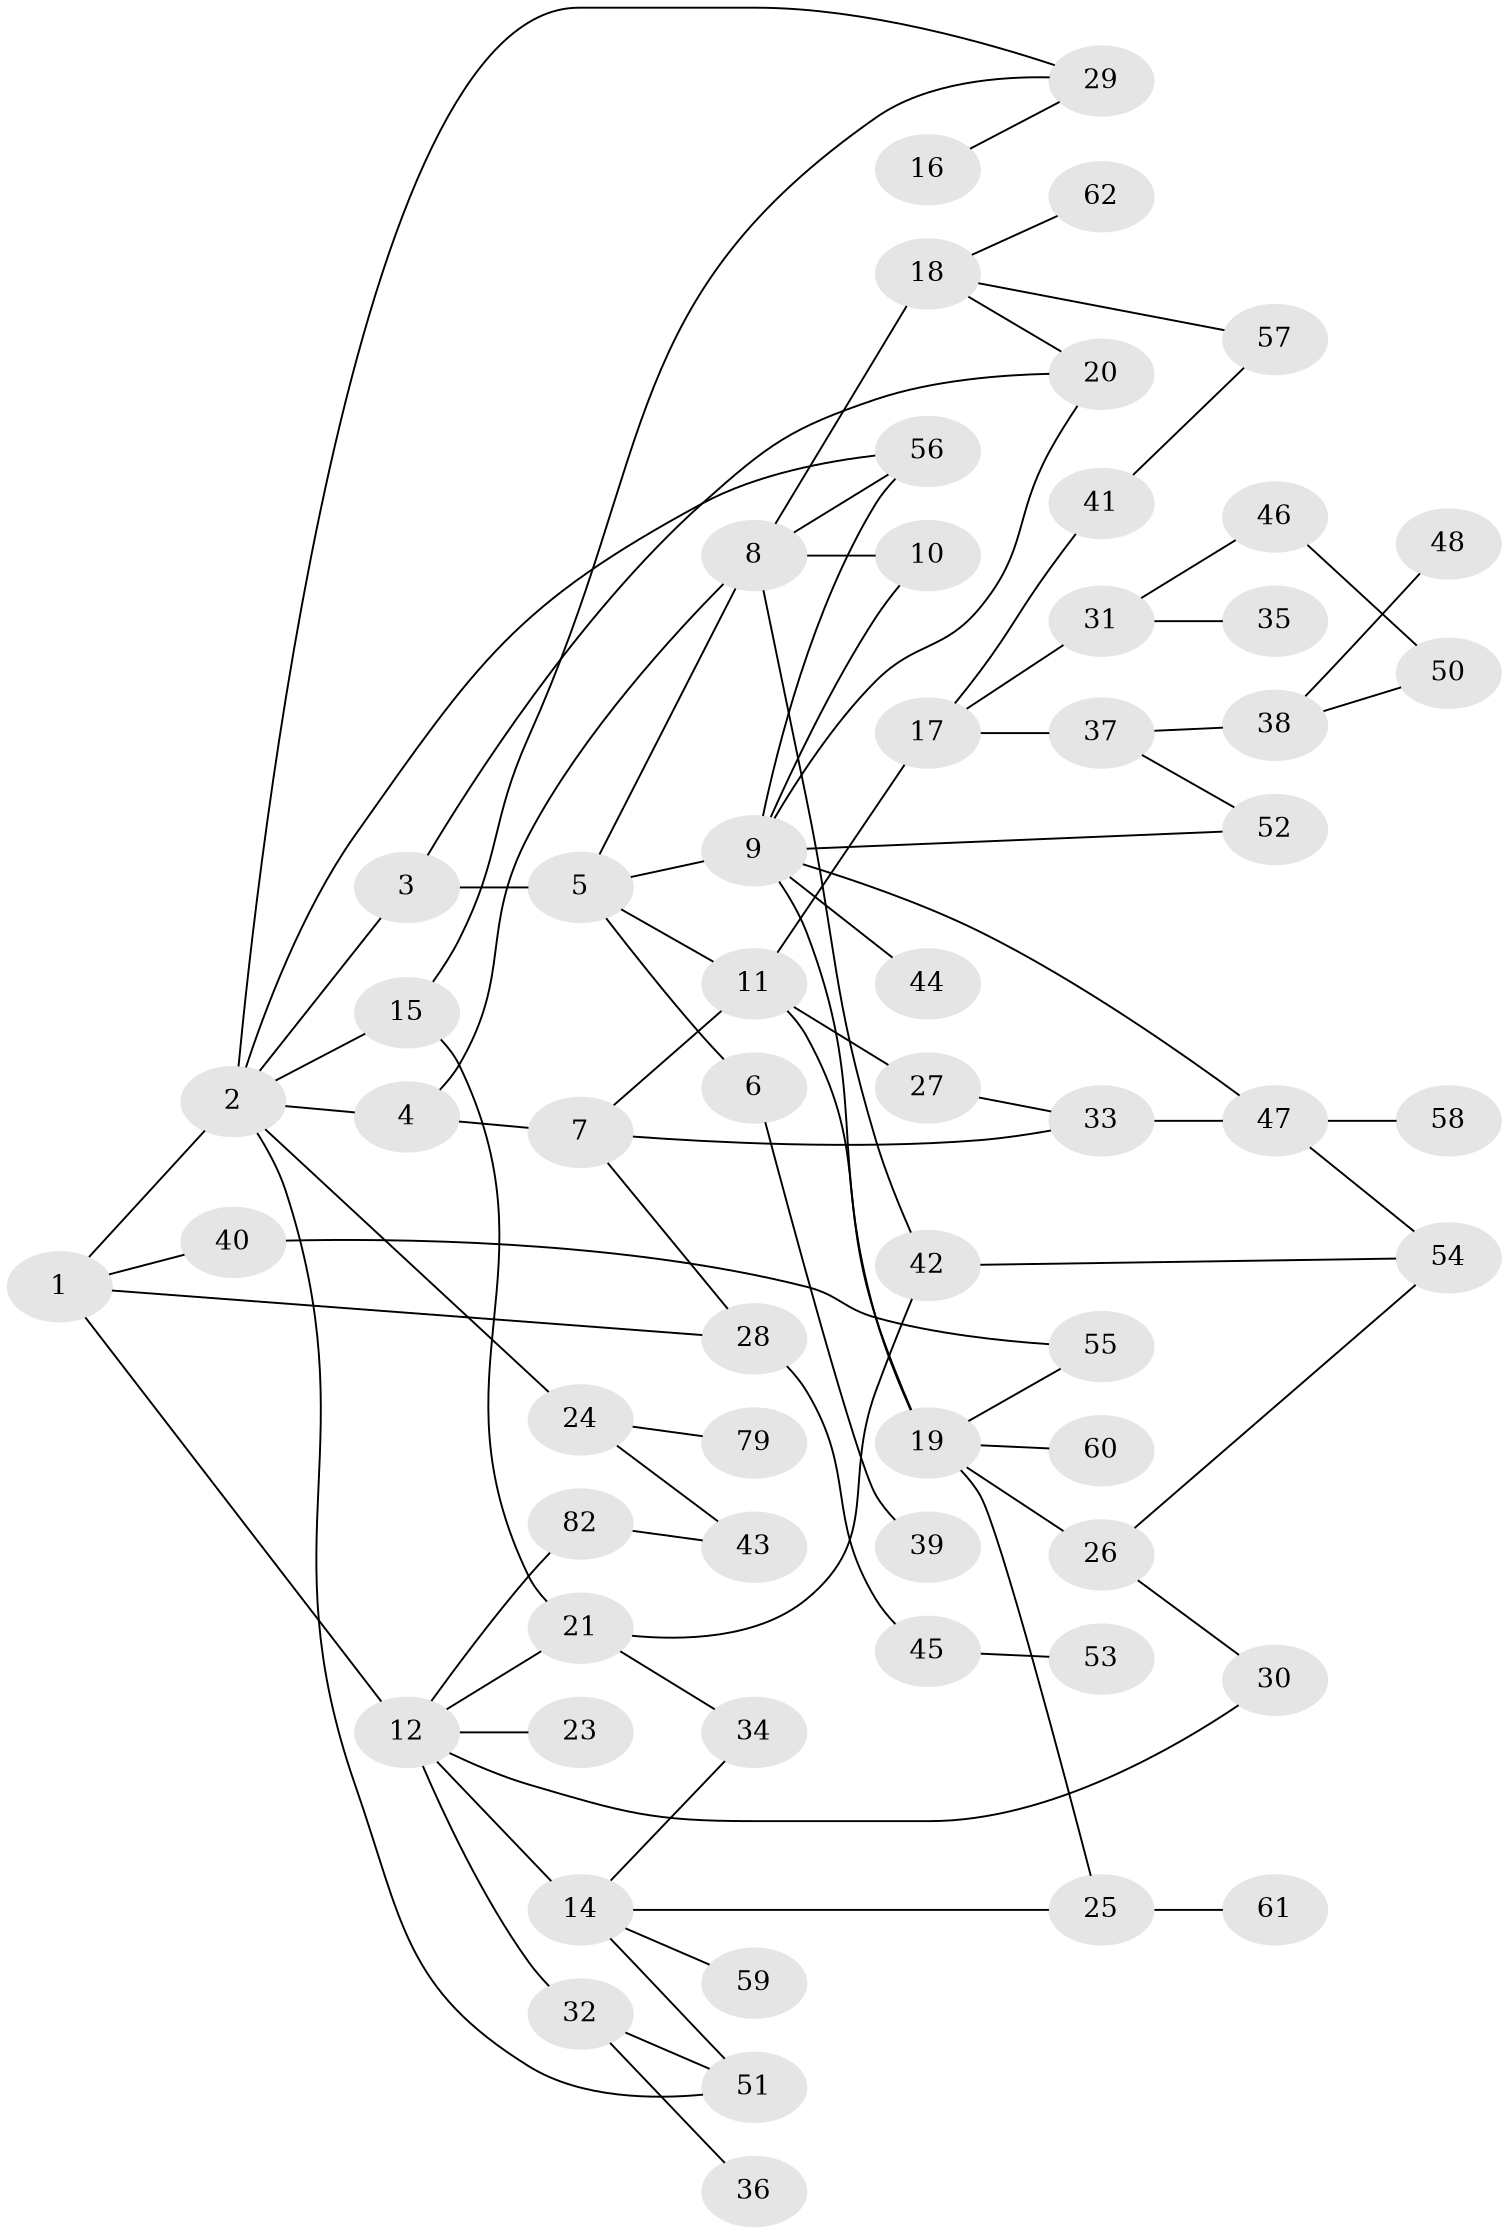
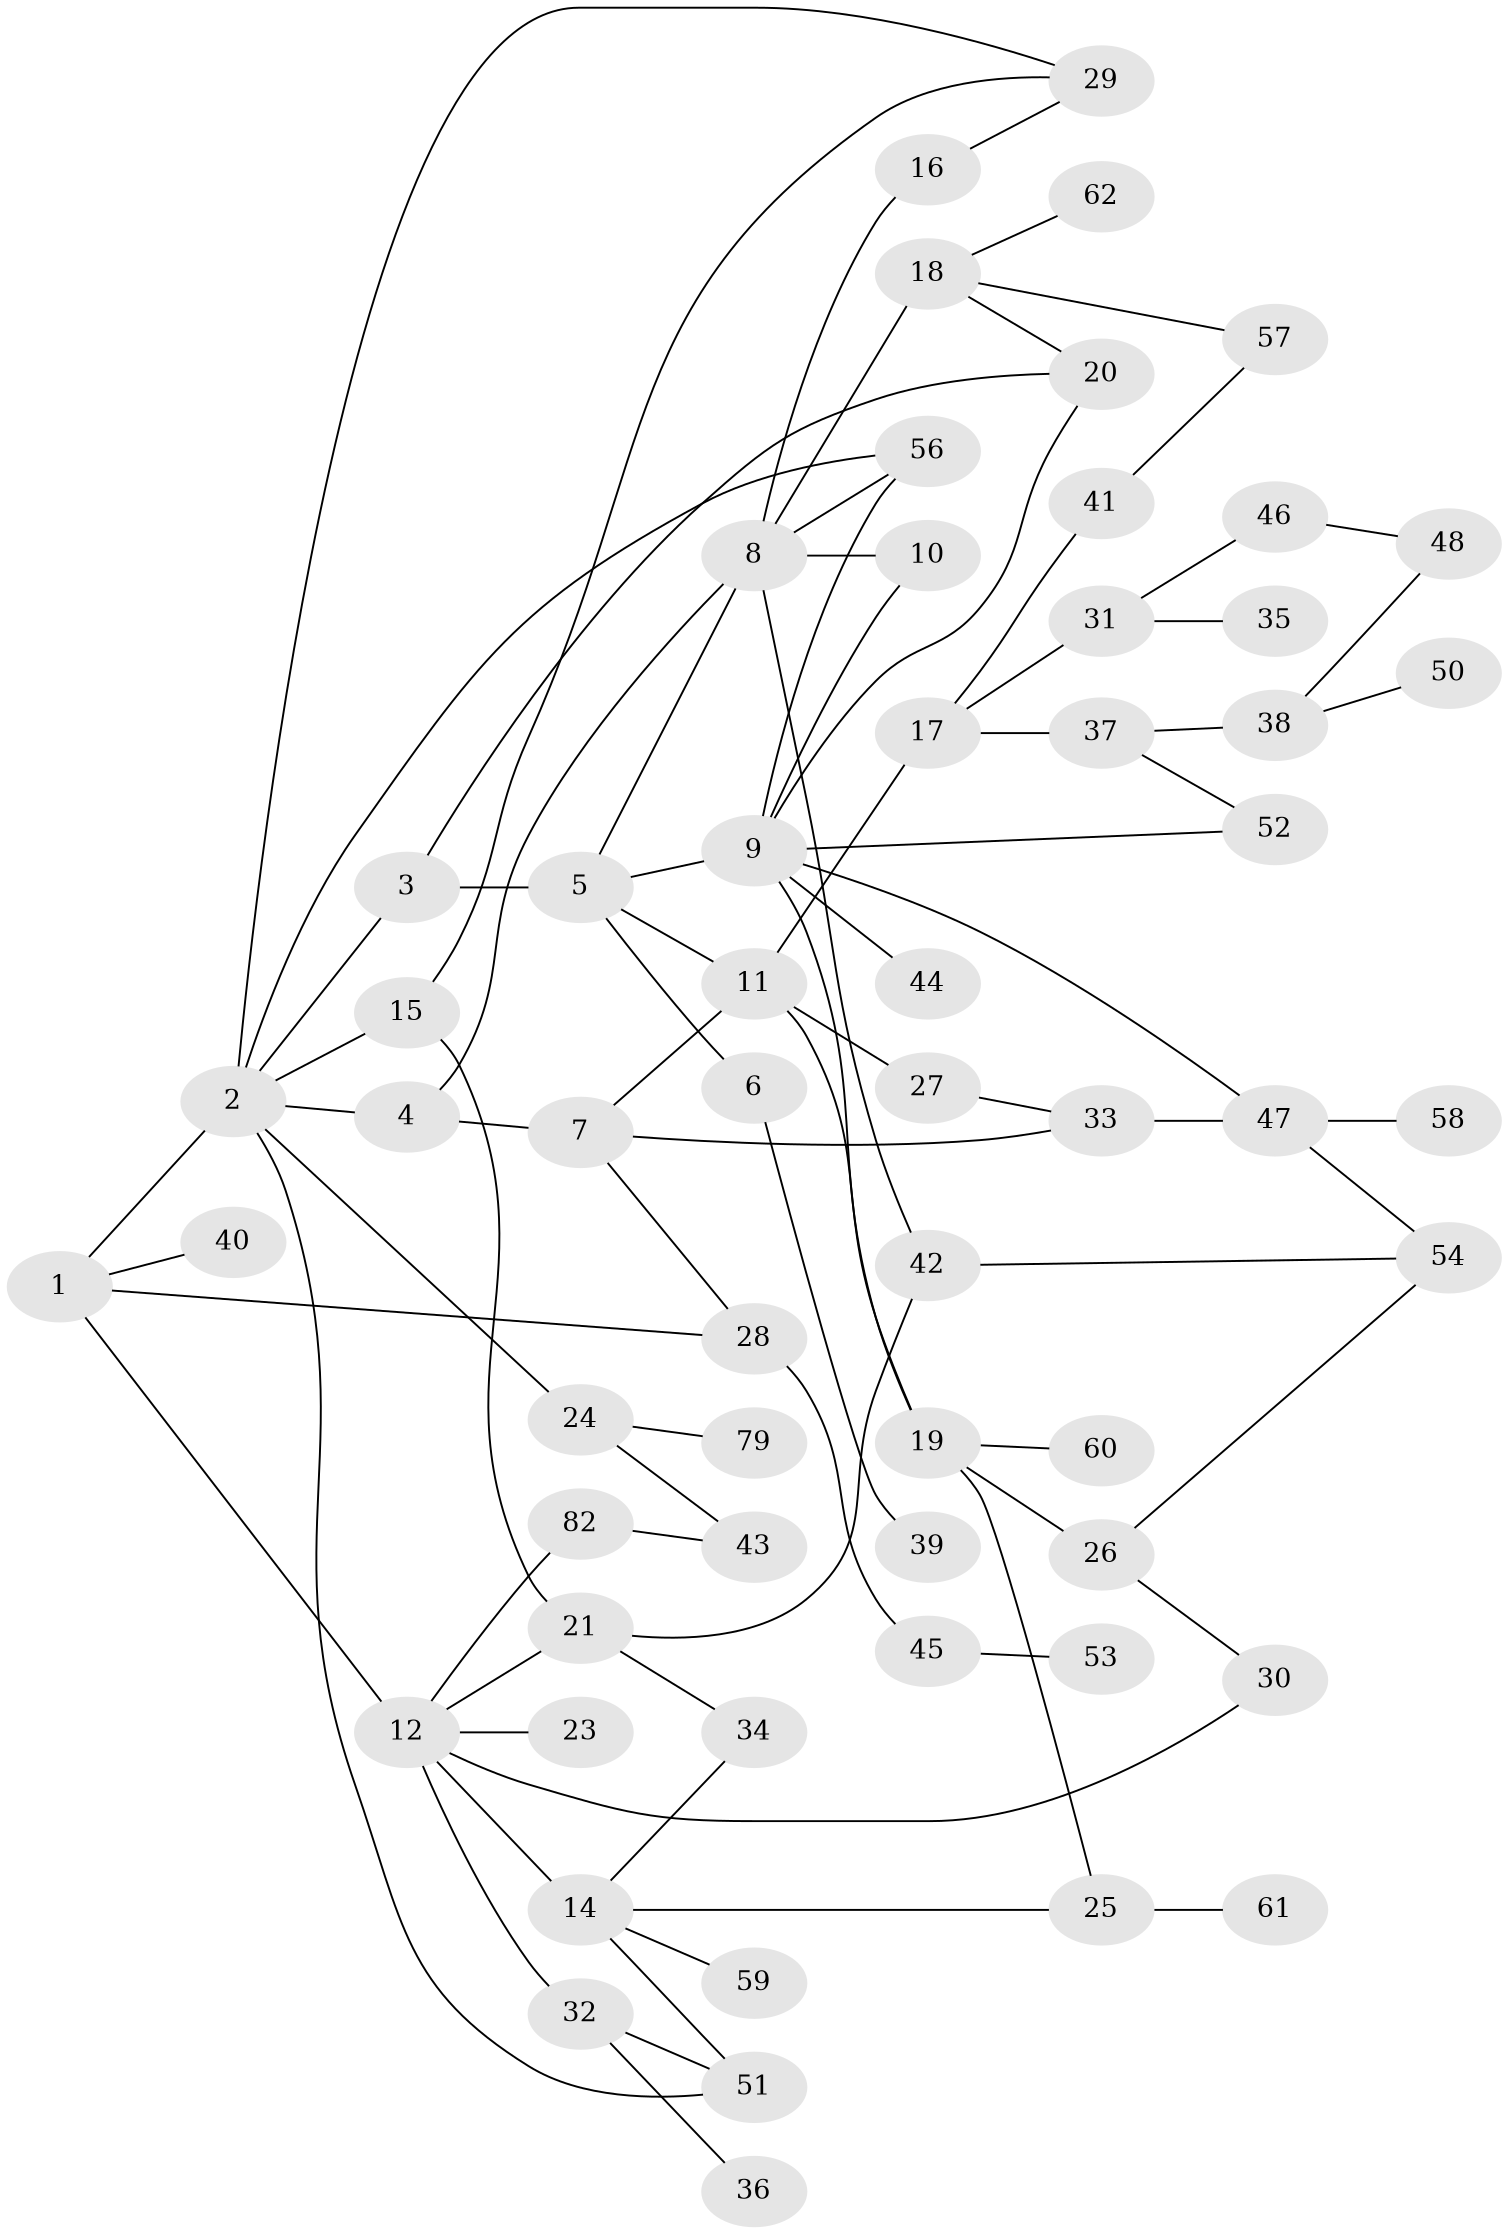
edge "16" -- "8": added
edge "46" -- "50": now "46" -- "48"
node "55": removed
